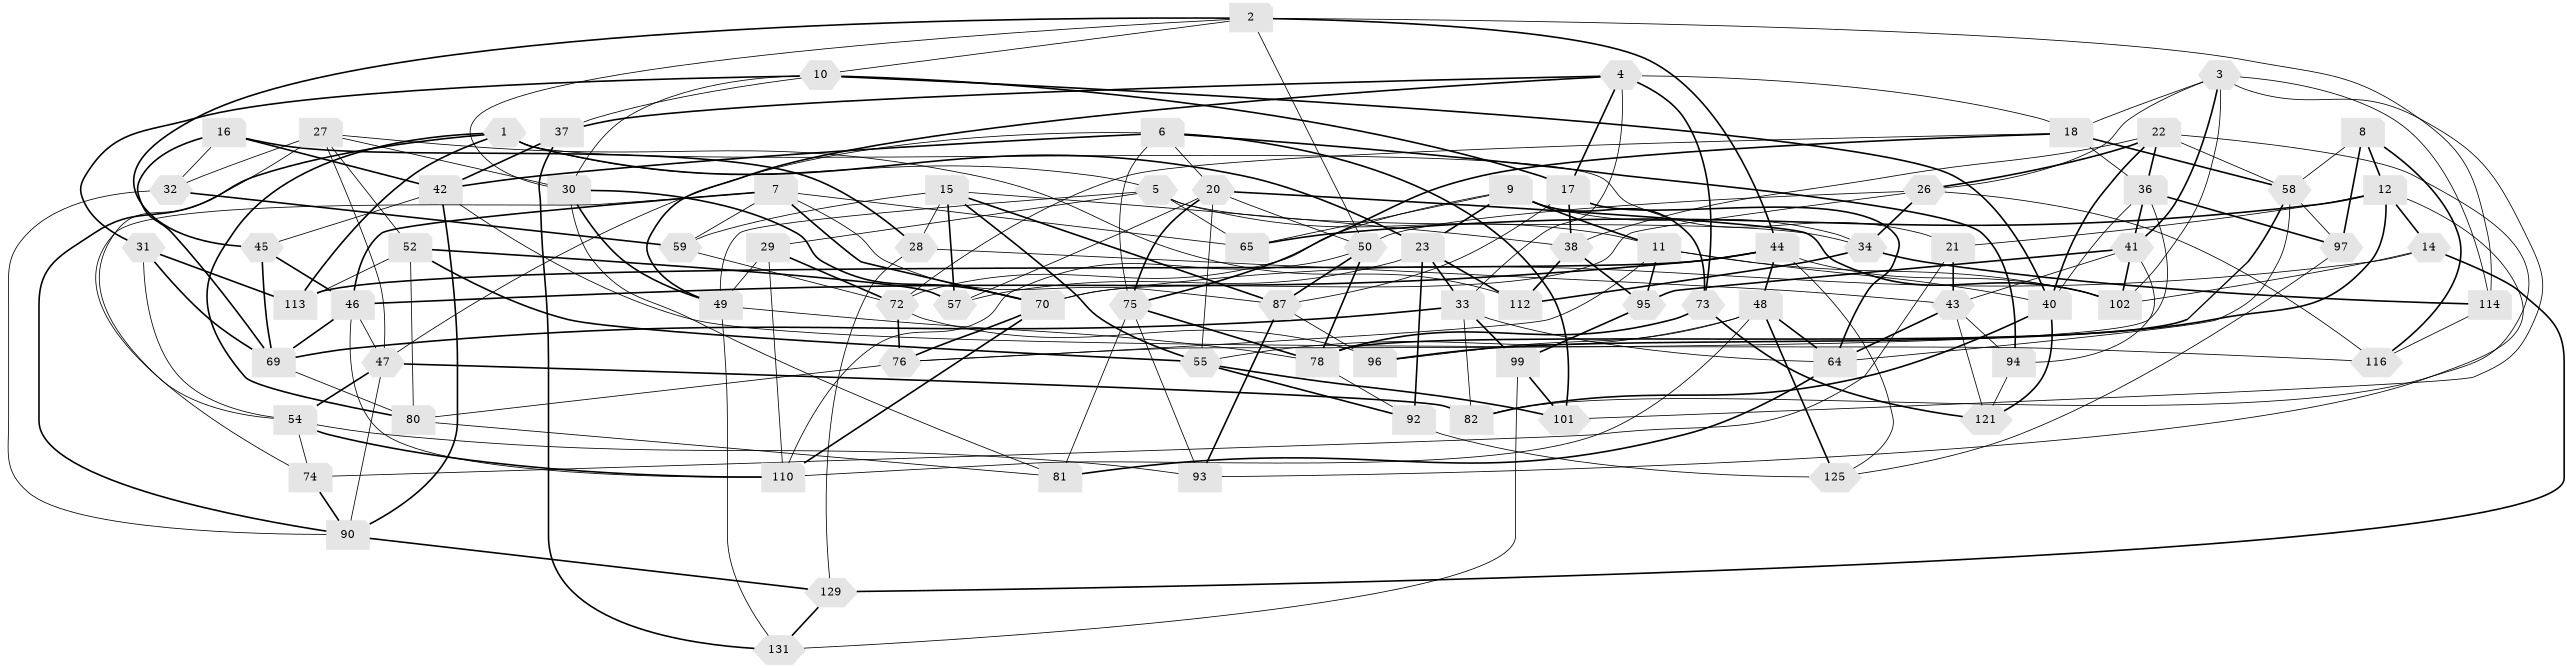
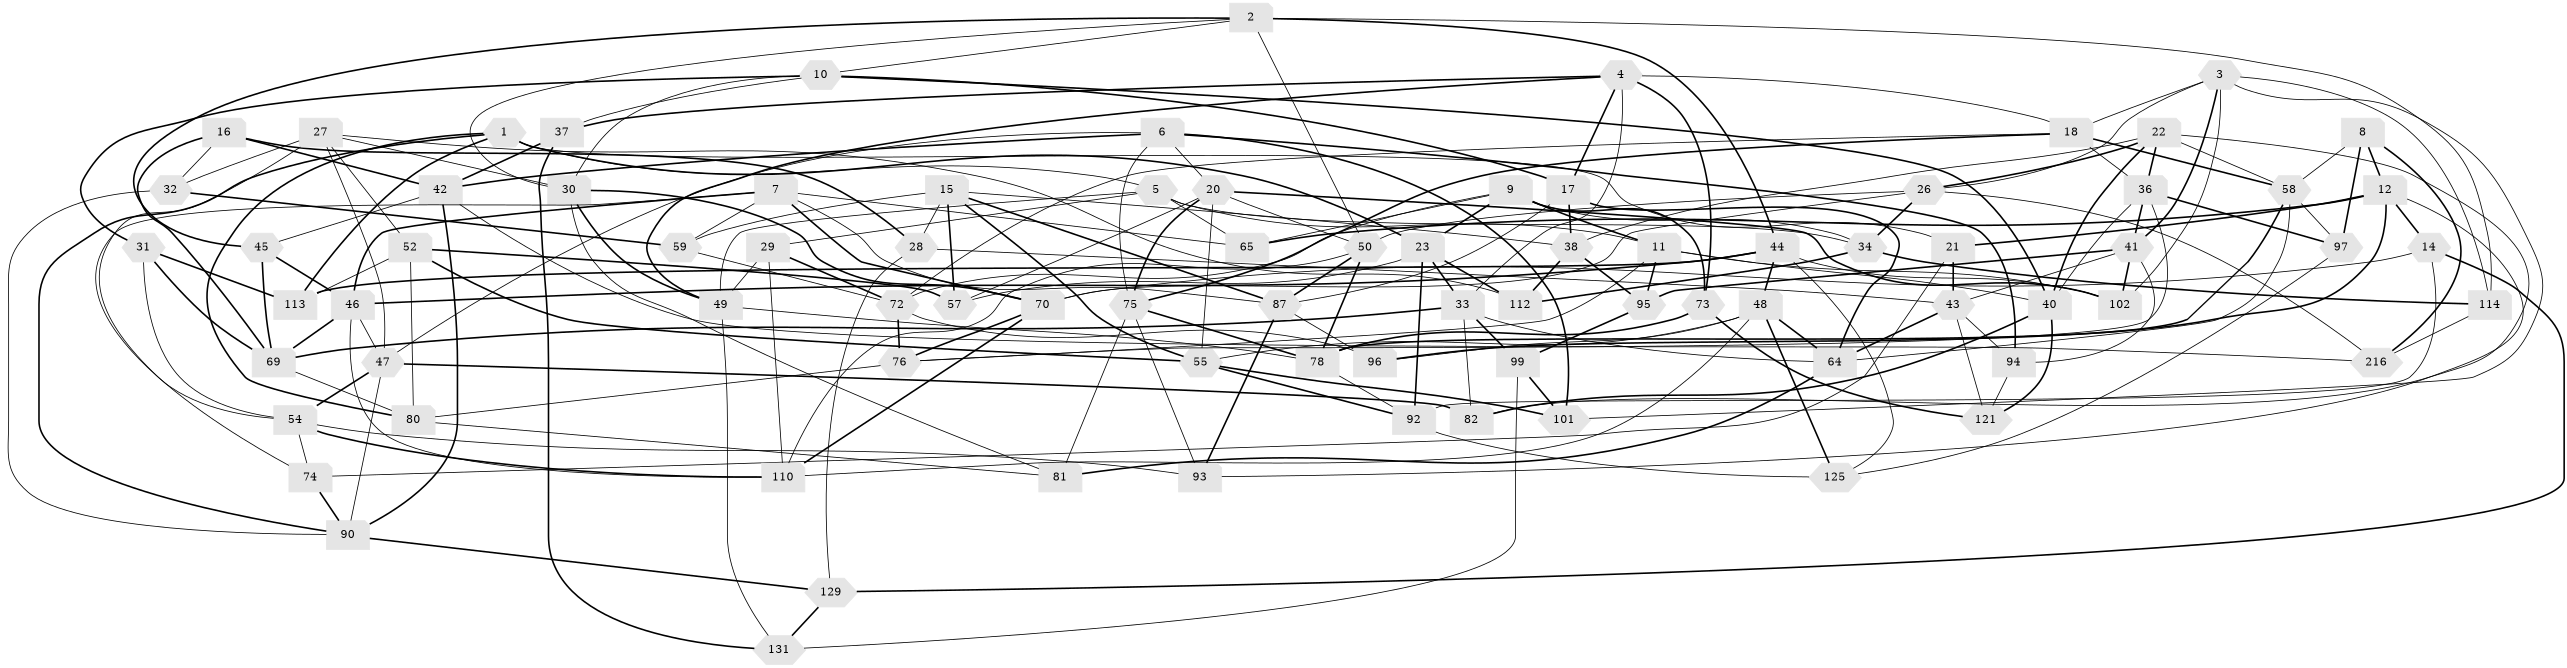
edge "12" -- "21": style solid -> bold
edge "14" -- "102": now "14" -- "92"
node "116": label "116" -> "216"
